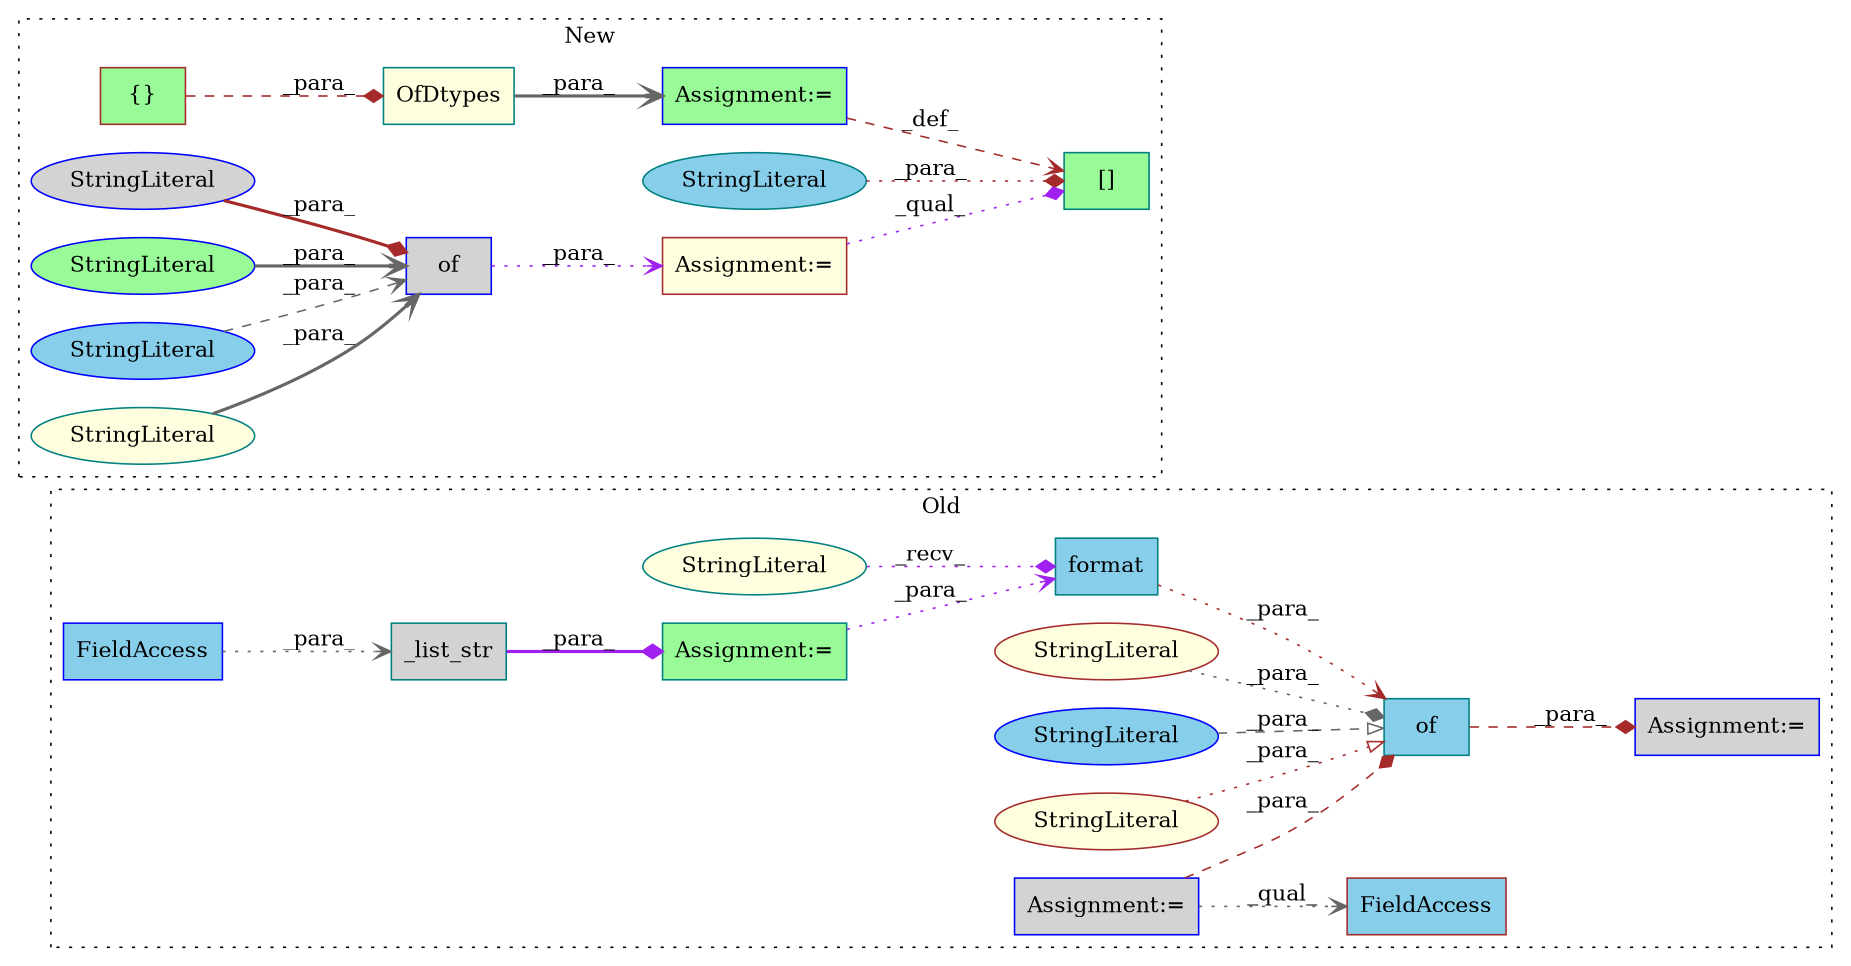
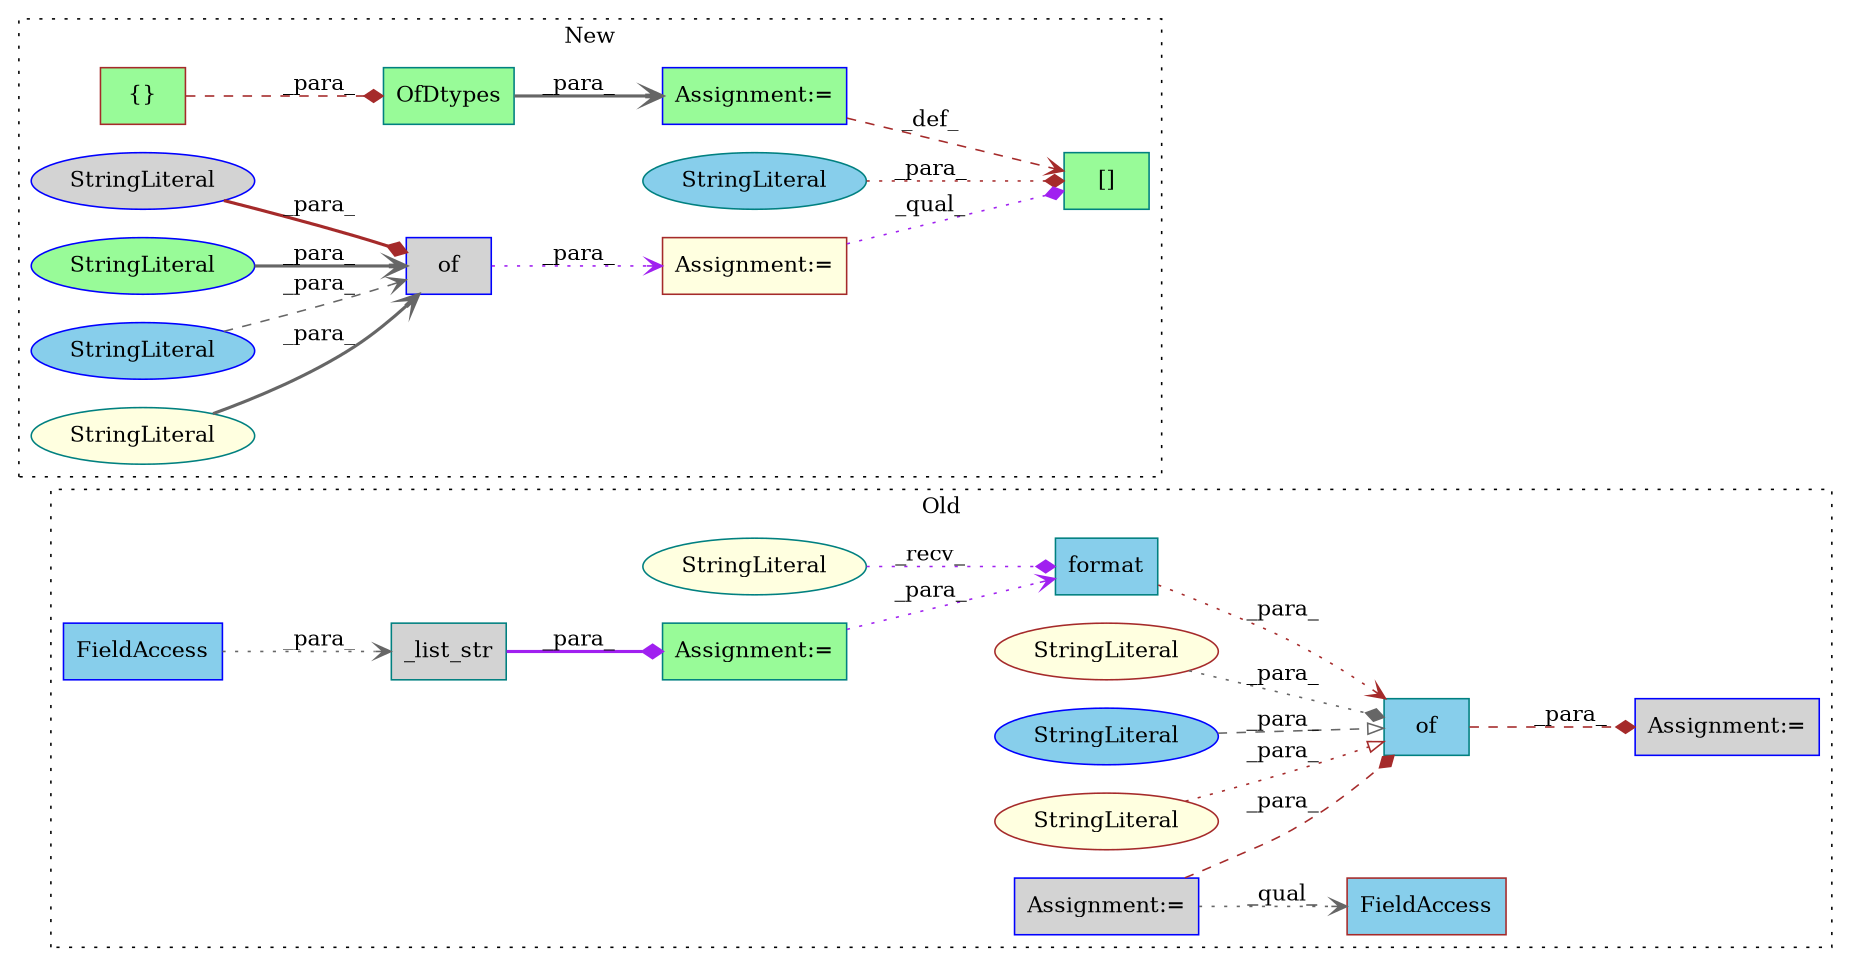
node "OfDtypes": fillcolor lightyellow -> palegreen
